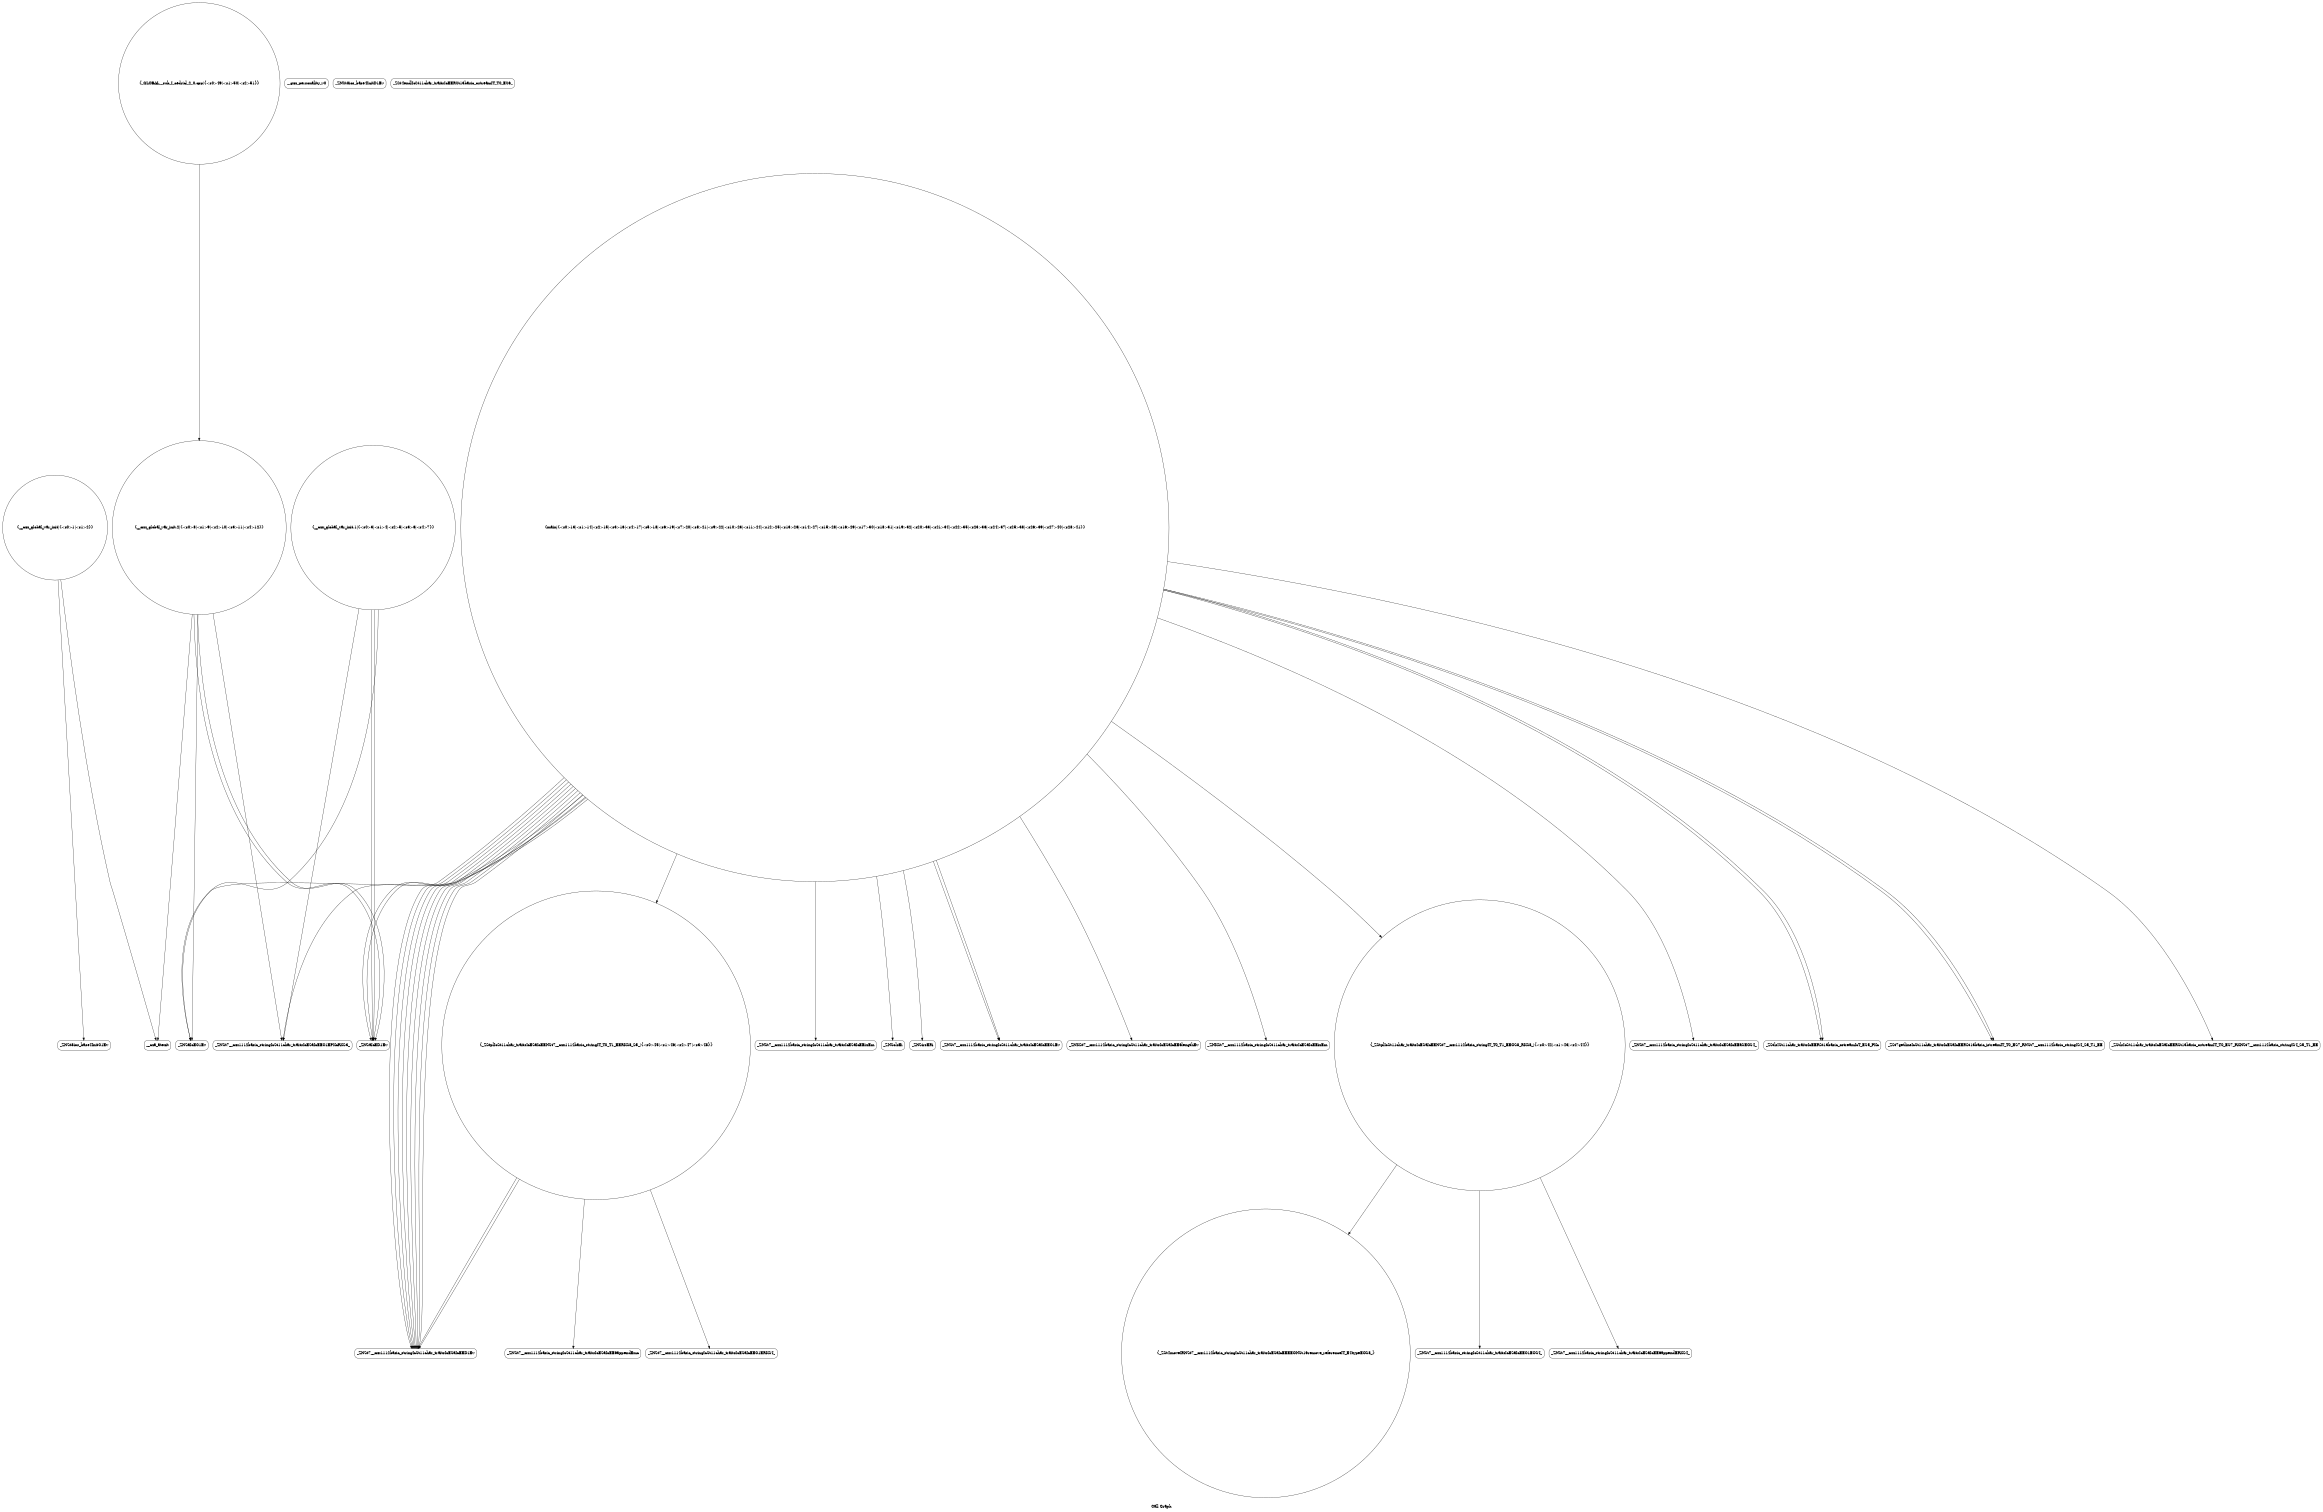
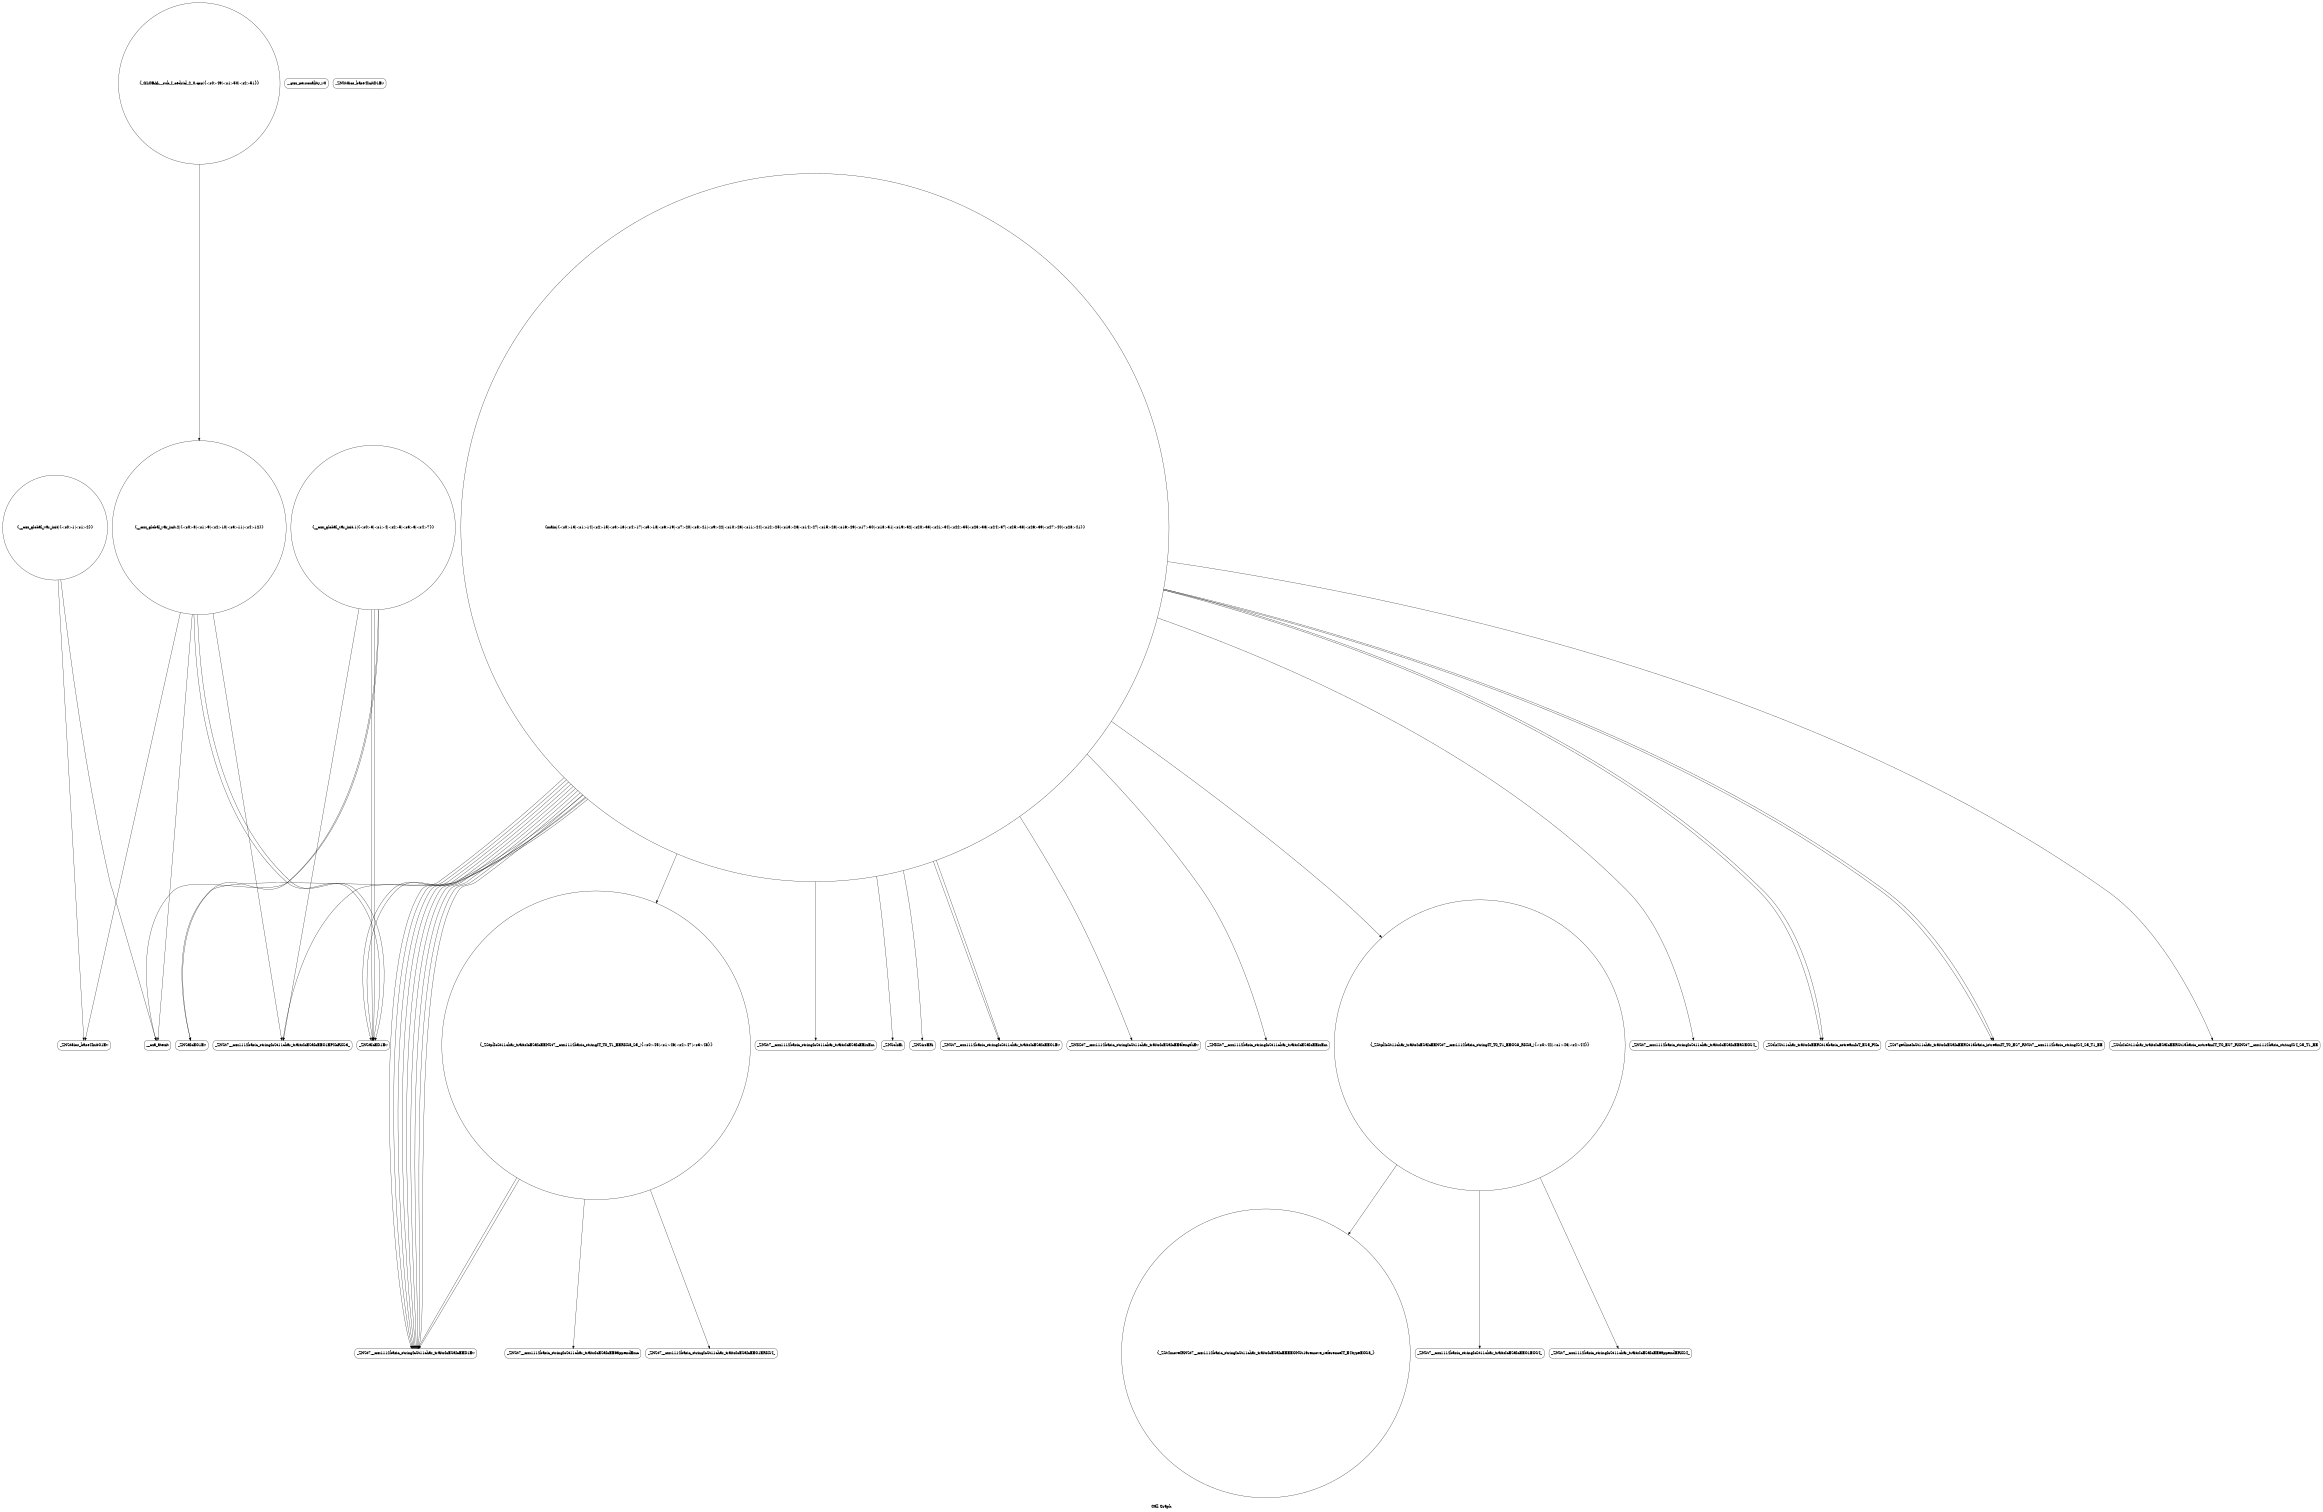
node "_ZSt4endlIcSt11char_traitsIcEERSt13basic_ostreamIT_T0_ES6_": removed
edge "{__cxx_global_var_init.2|{<s0>8|<s1>9|<s2>10|<s3>11|<s4>12}}" -> "_ZNSaIcEC1Ev": now "{__cxx_global_var_init.2|{<s0>8|<s1>9|<s2>10|<s3>11|<s4>12}}" -> "_ZNSt8ios_base4InitC1Ev"
edge "{__cxx_global_var_init.1|{<s0>3|<s1>4|<s2>5|<s3>6|<s4>7}}" -> "__cxa_atexit": added
